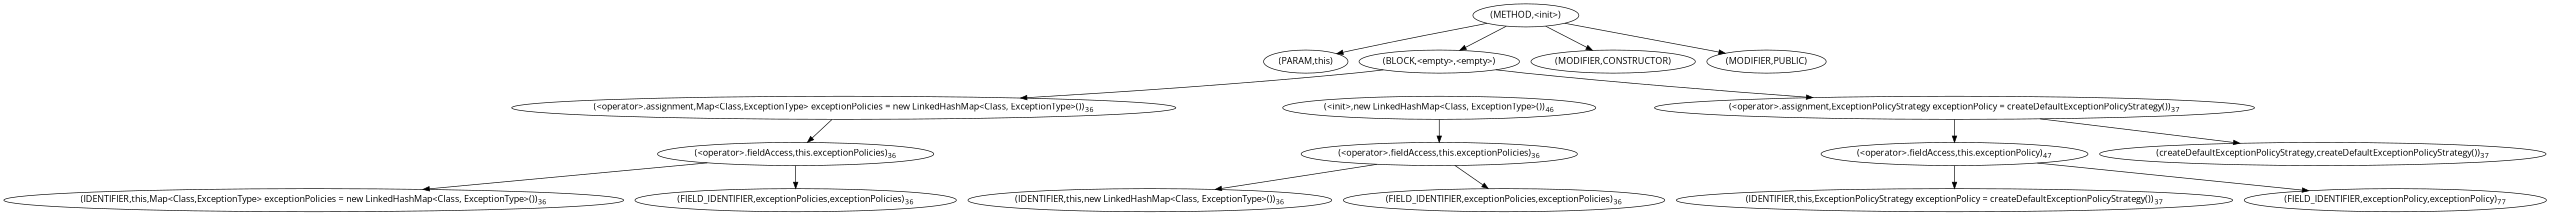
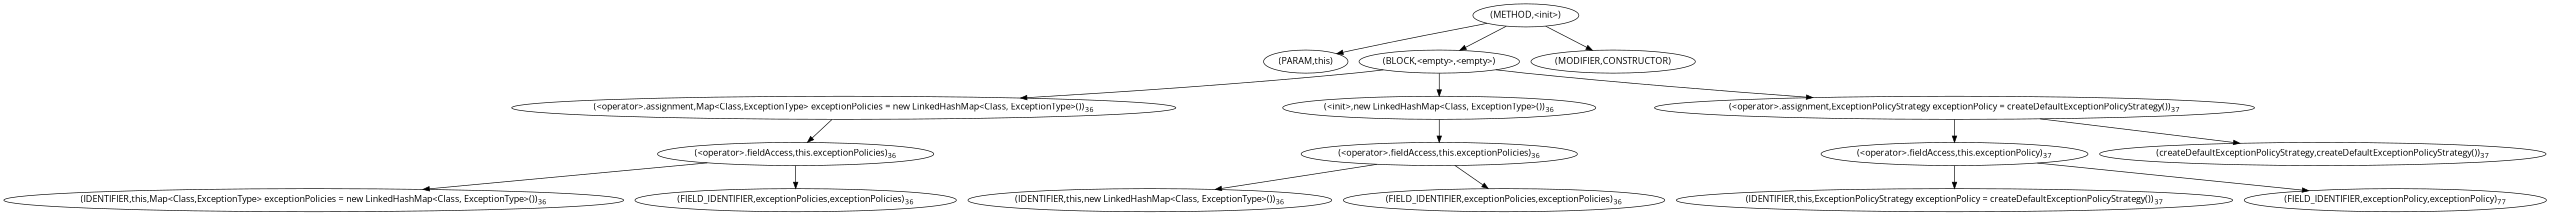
node "(MODIFIER,PUBLIC)": removed
edge "(BLOCK,<empty>,<empty>)" -> "(<init>,new LinkedHashMap<Class, ExceptionType>())": added
node "(<init>,new LinkedHashMap<Class, ExceptionType>())": text "46" -> "36"
node "(<operator>.fieldAccess,this.exceptionPolicy)": text "47" -> "37"
